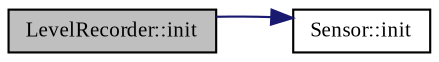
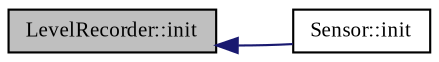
edge "LevelRecorder::init" -> "Sensor::init": reversed
